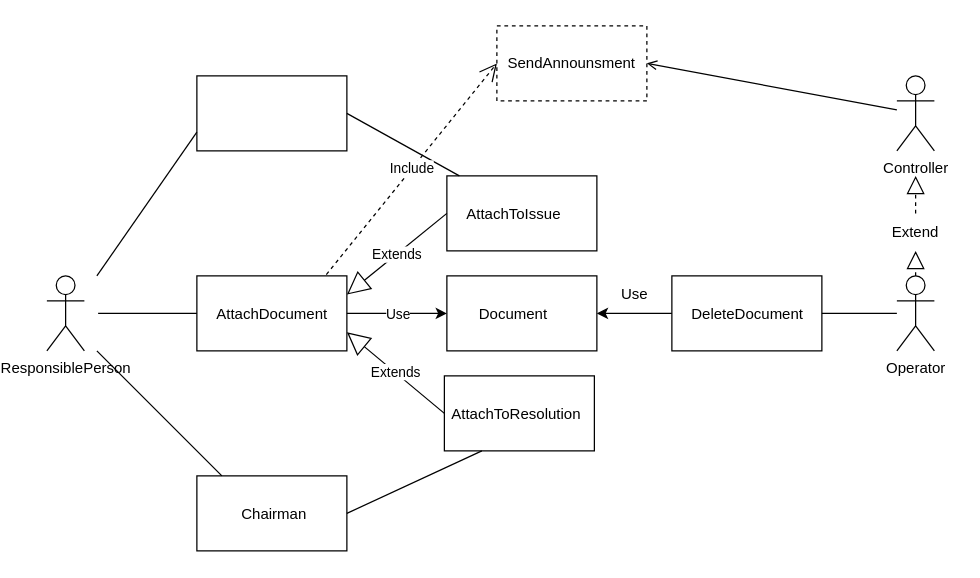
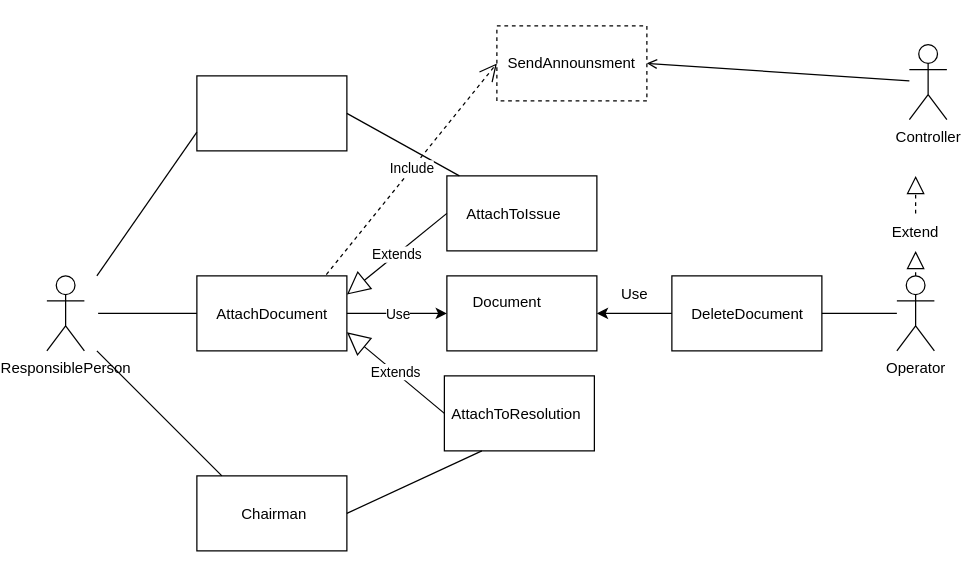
node "Controller": moved (916, 113) -> (928, 82)
node "Document": moved (522, 313) -> (516, 301)
